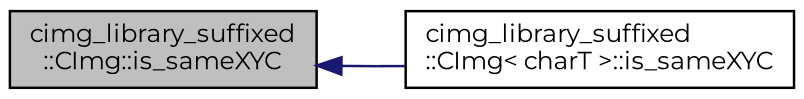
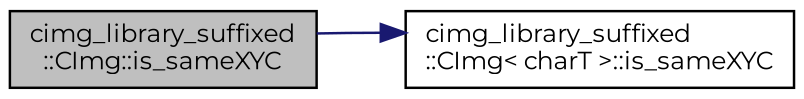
edge "cimg_library_suffixed ::CImg< charT >::is_sameXYC" -> "cimg_library_suffixed ::CImg::is_sameXYC": reversed
